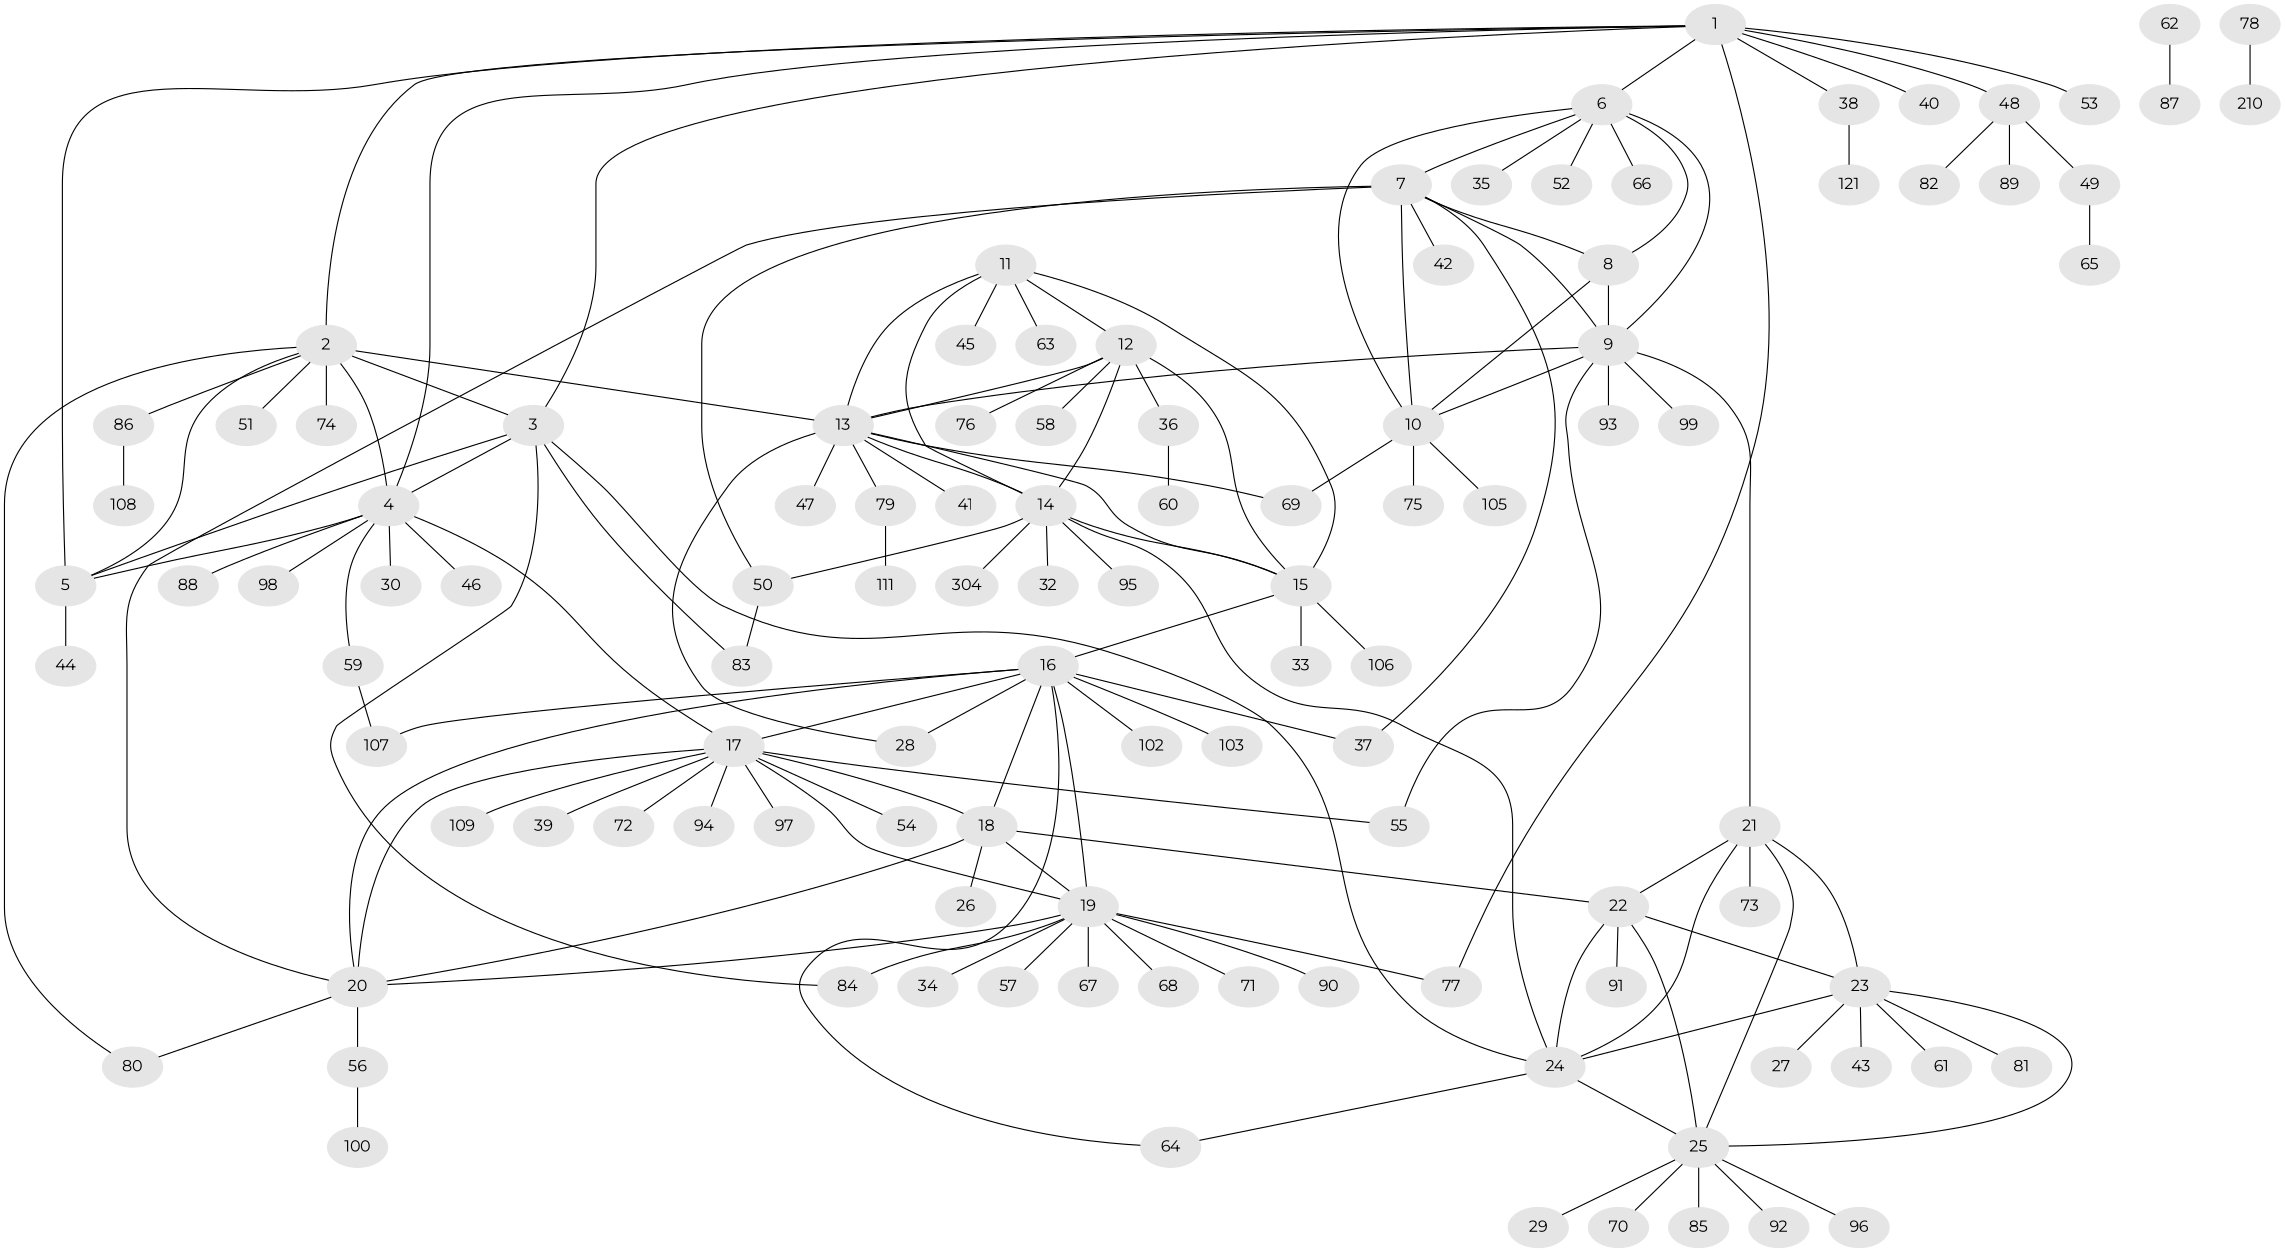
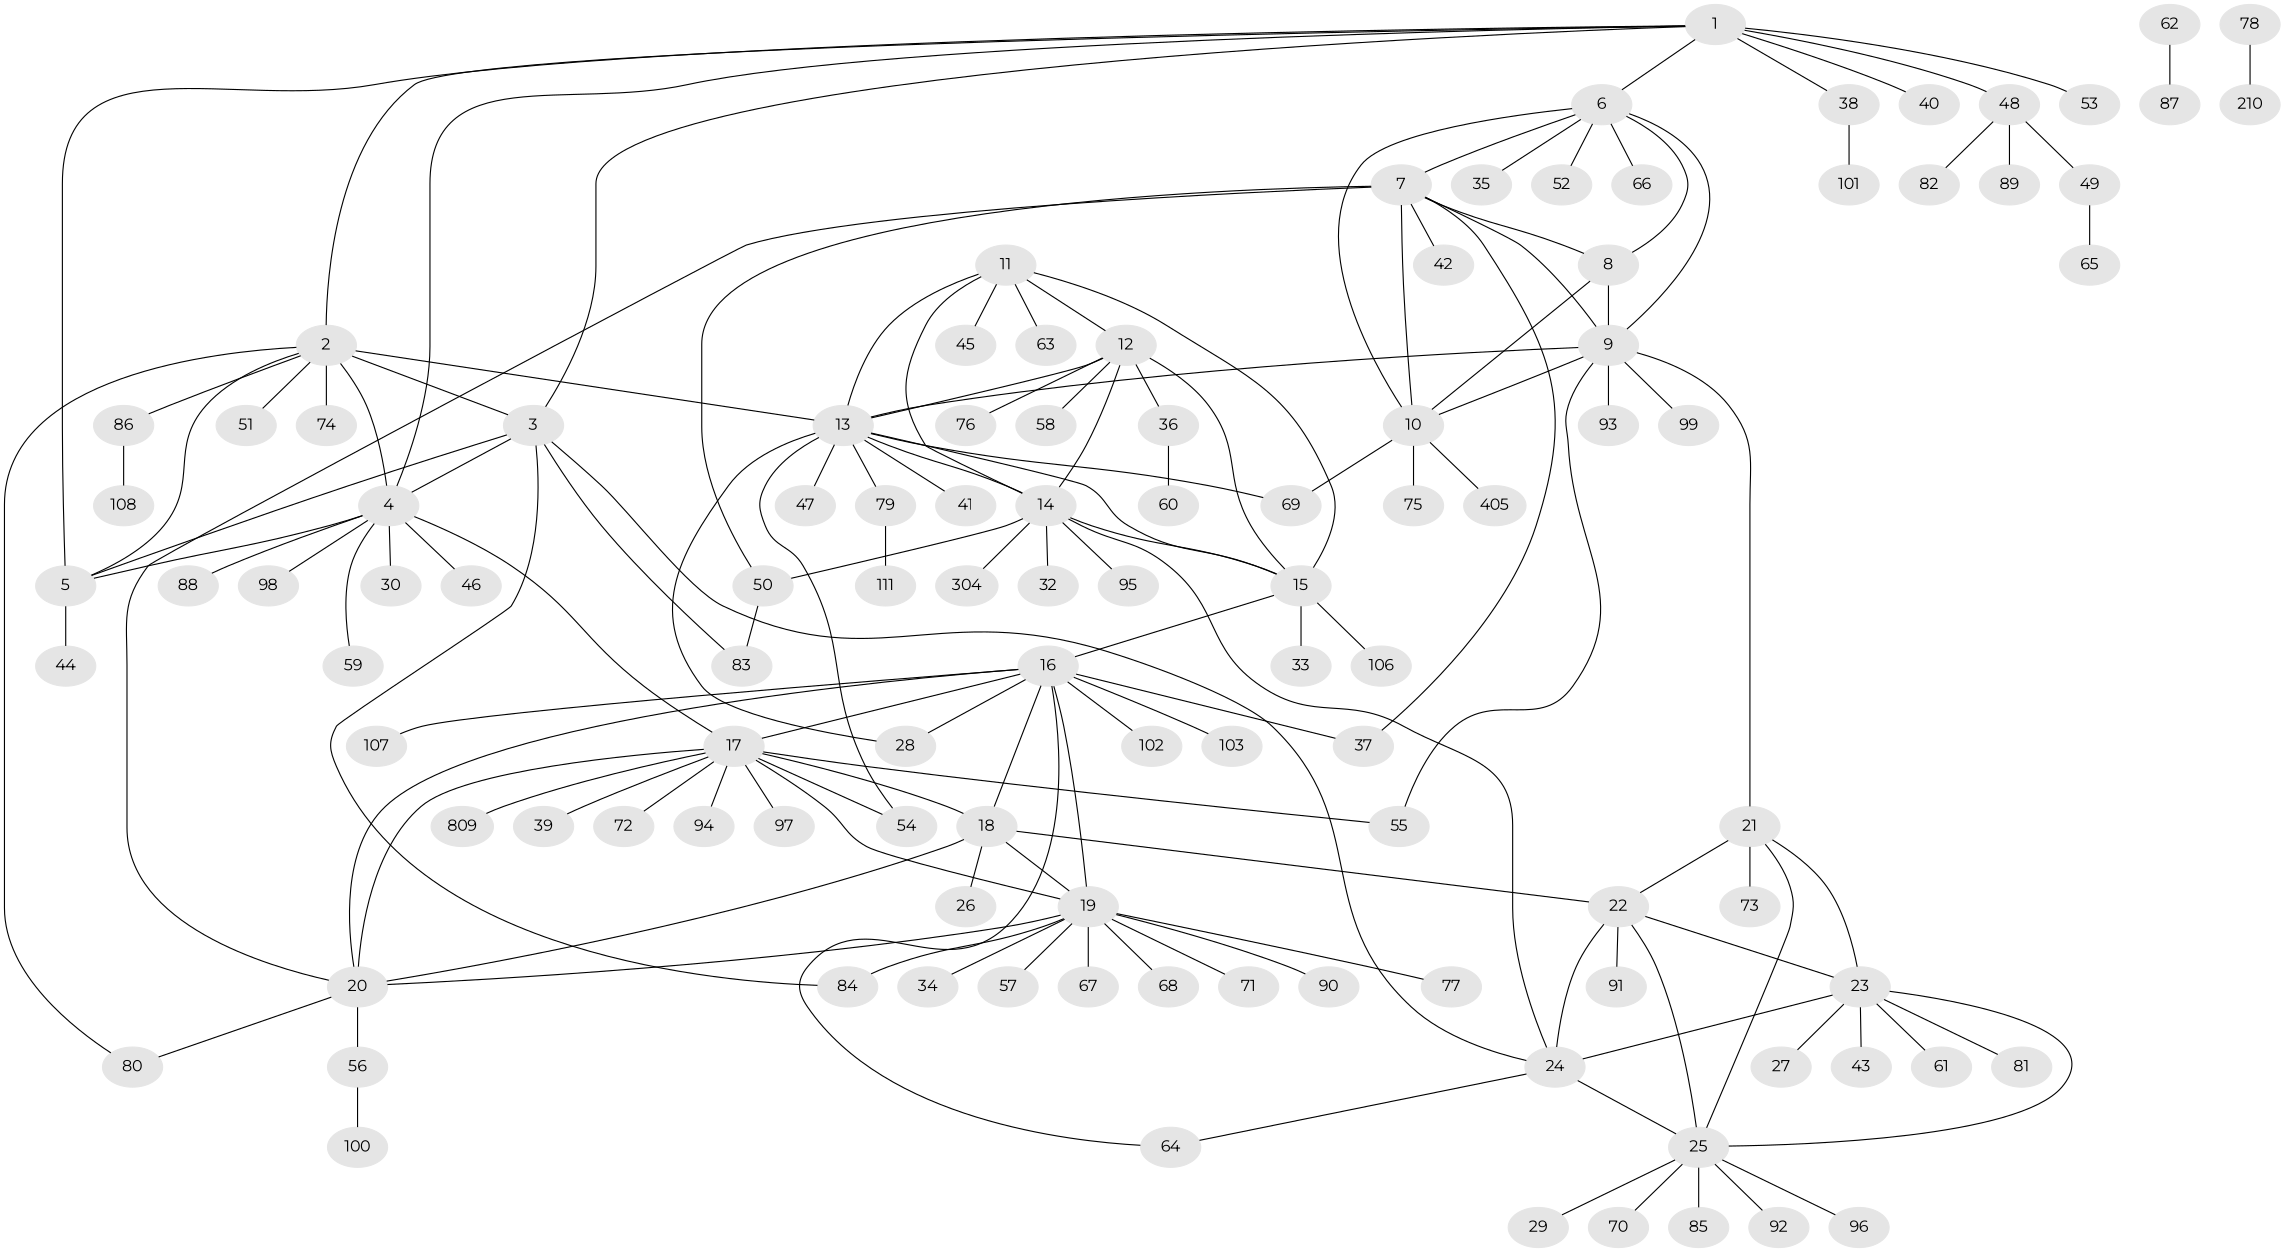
node "121": label "121" -> "101"
node "105": label "105" -> "405"
edge "1" -- "77": removed
edge "13" -- "54": added
edge "59" -- "107": removed
node "109": label "109" -> "809"
edge "21" -- "24": removed
